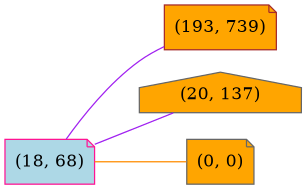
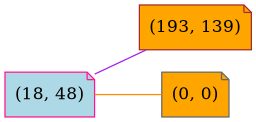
node "(193, 739)": label "(193, 739)" -> "(193, 139)"
node "(20, 137)": removed
node "(18, 68)": label "(18, 68)" -> "(18, 48)"
